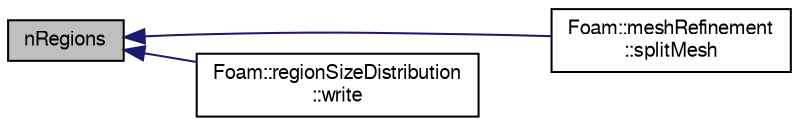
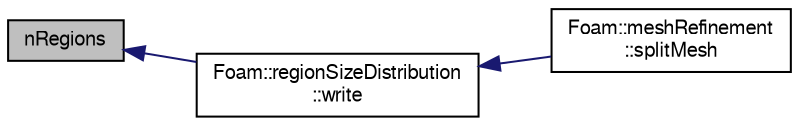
edge "Foam::meshRefinement ::splitMesh" -> "nRegions": now "Foam::meshRefinement ::splitMesh" -> "Foam::regionSizeDistribution ::write"
